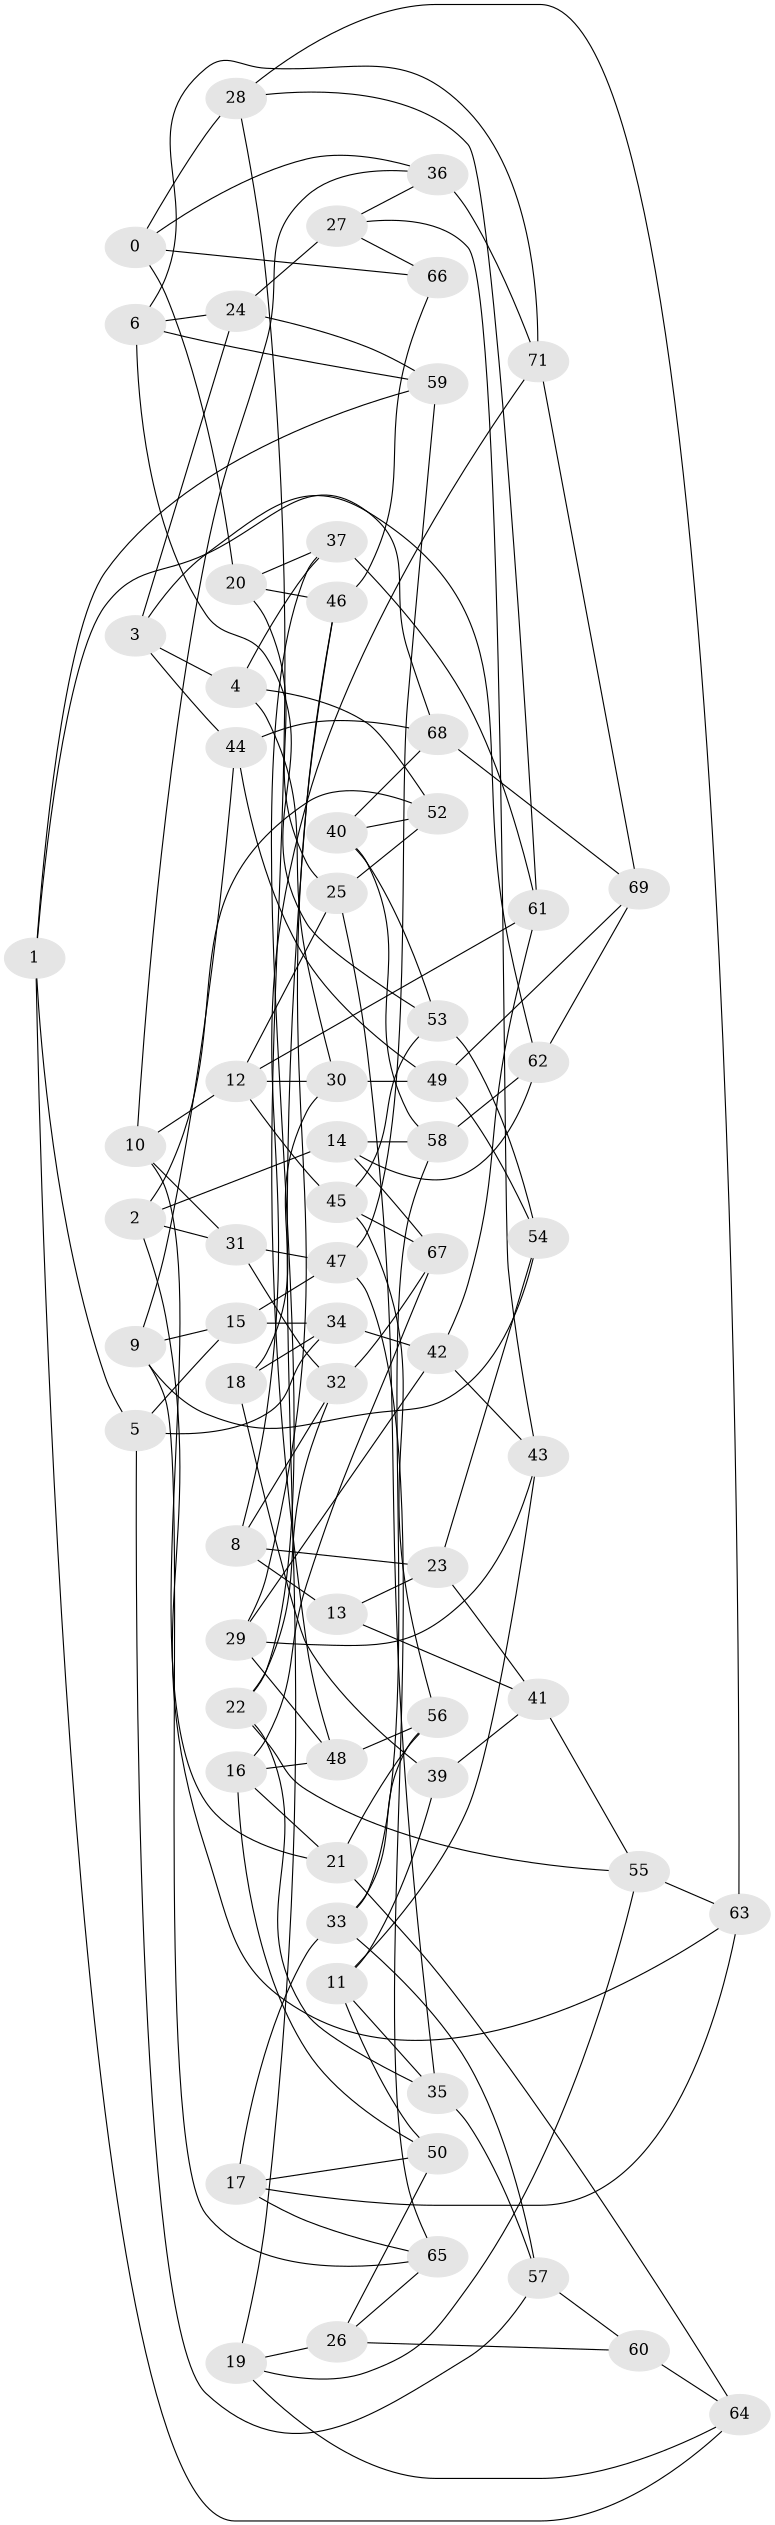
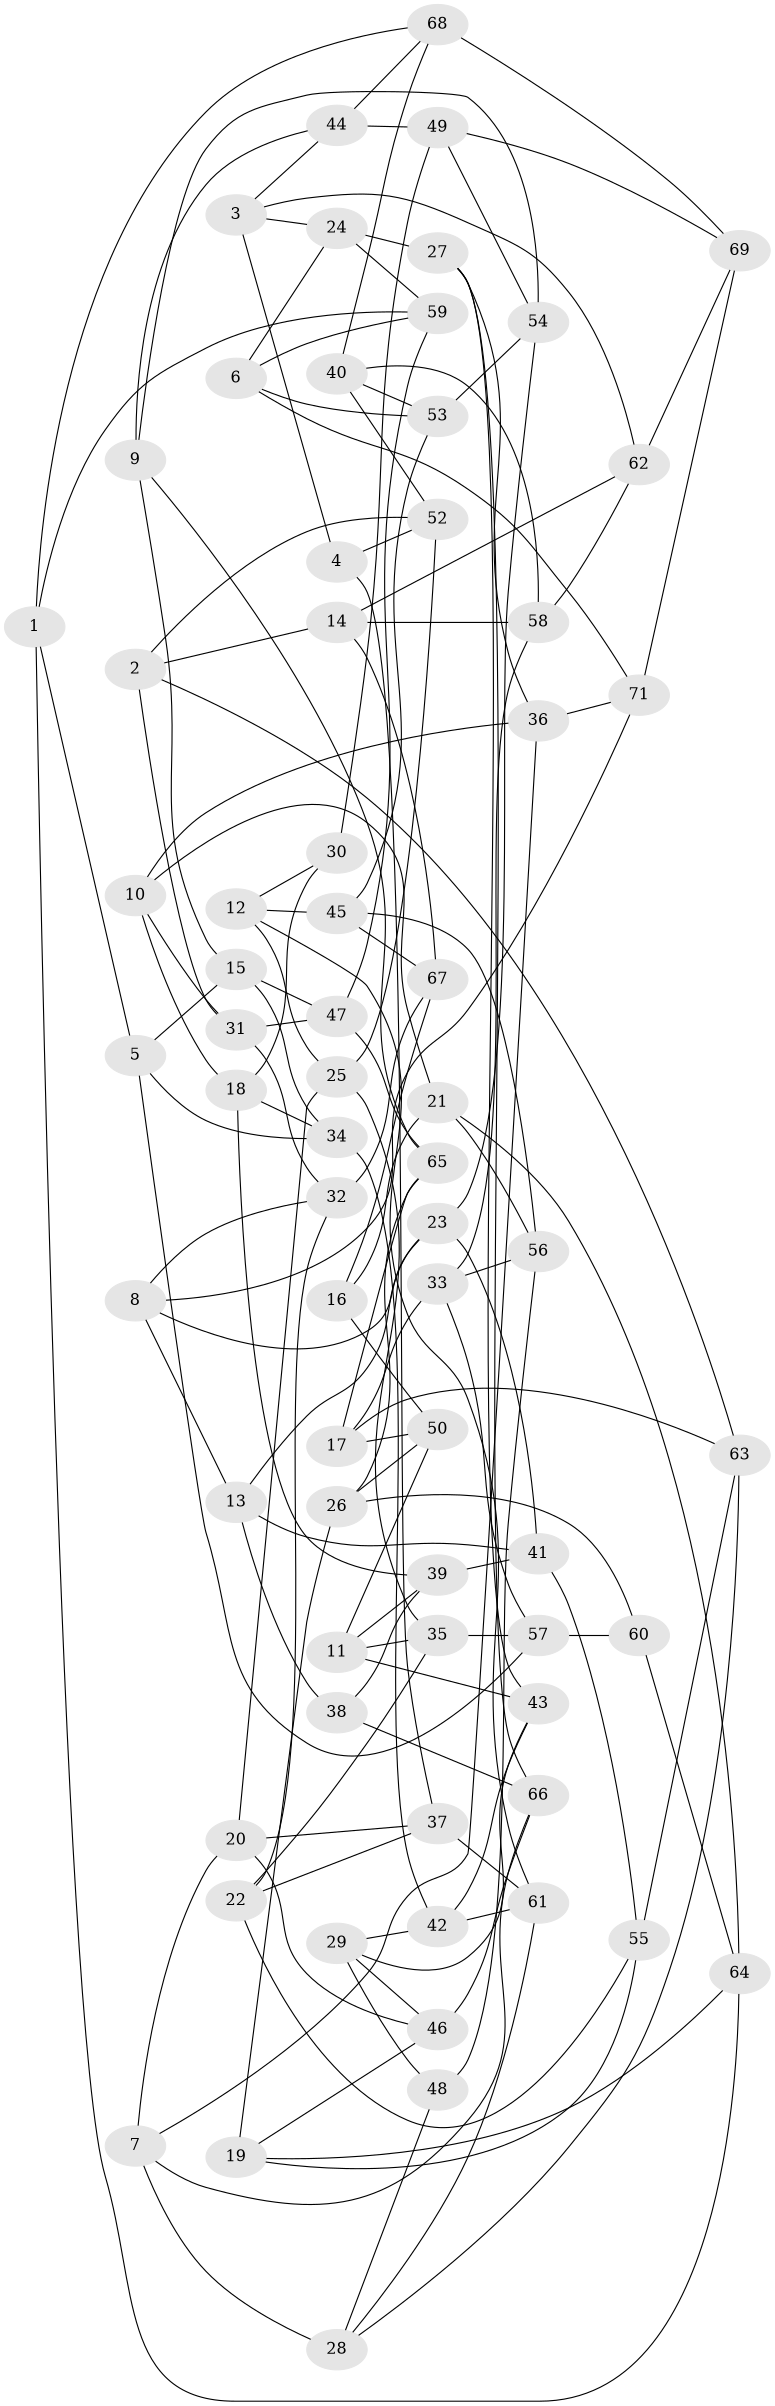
node "0": label "0" -> "7"
edge "4" -- "30": removed
edge "12" -- "10": now "18" -- "10"
node "38": added
edge "48" -- "16": removed
